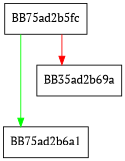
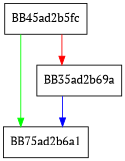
node "BB75ad2b5fc": label "BB75ad2b5fc" -> "BB45ad2b5fc"
edge "BB35ad2b69a" -> "BB75ad2b6a1": added
